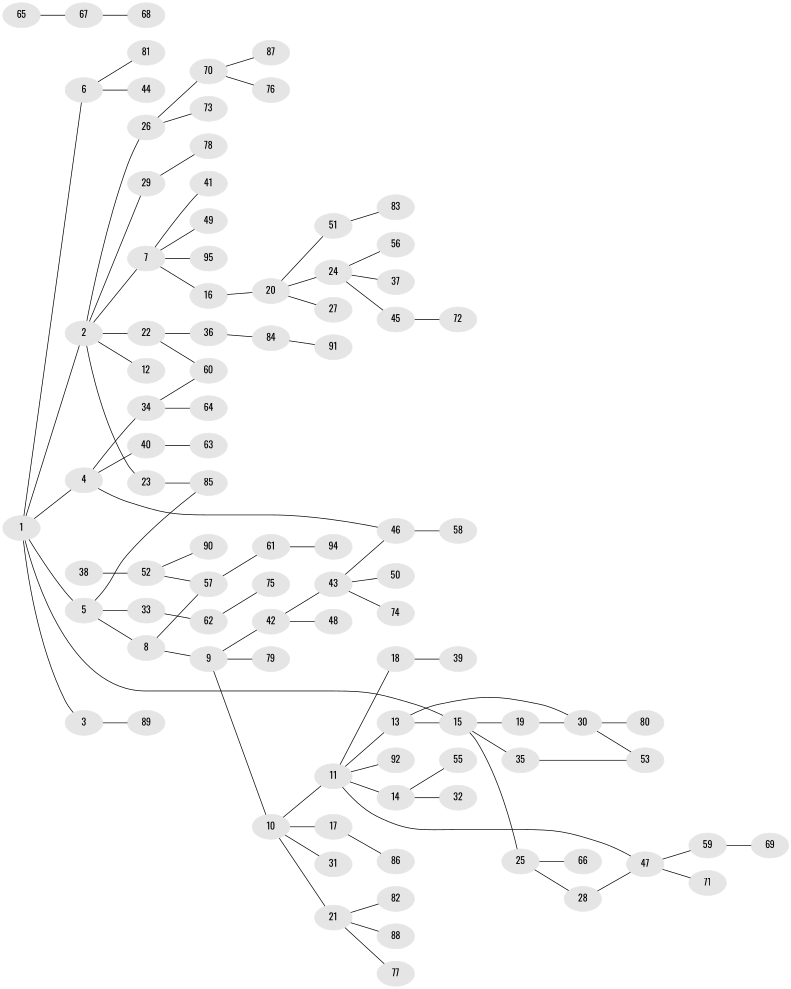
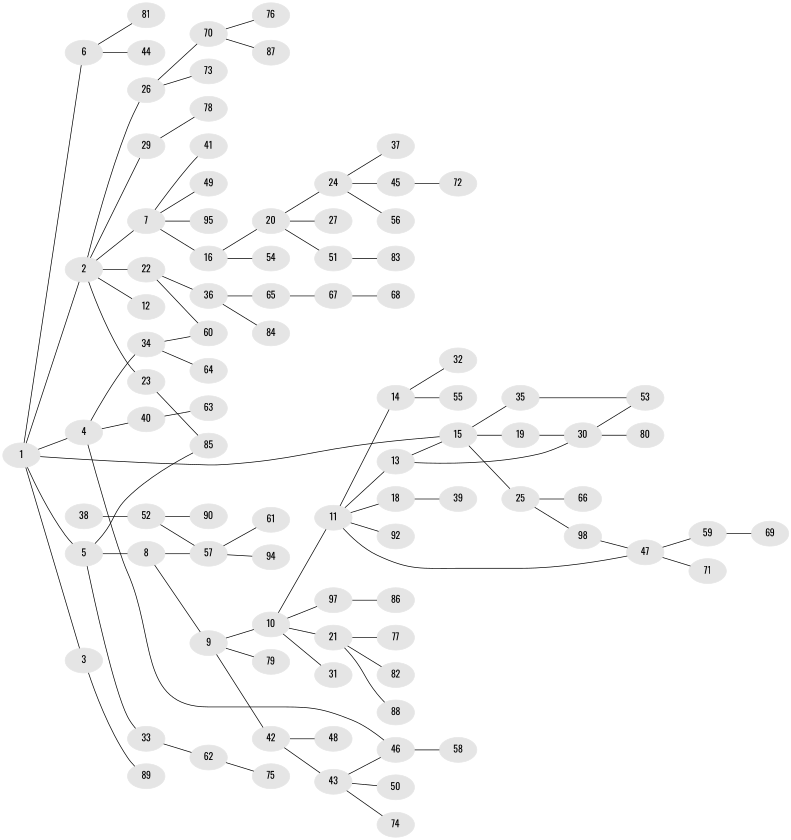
node "54": added
edge "36" -- "65": added
node "91": removed
edge "61" -- "94": now "57" -- "94"
node "17": label "17" -> "97"
node "28": label "28" -> "98"
